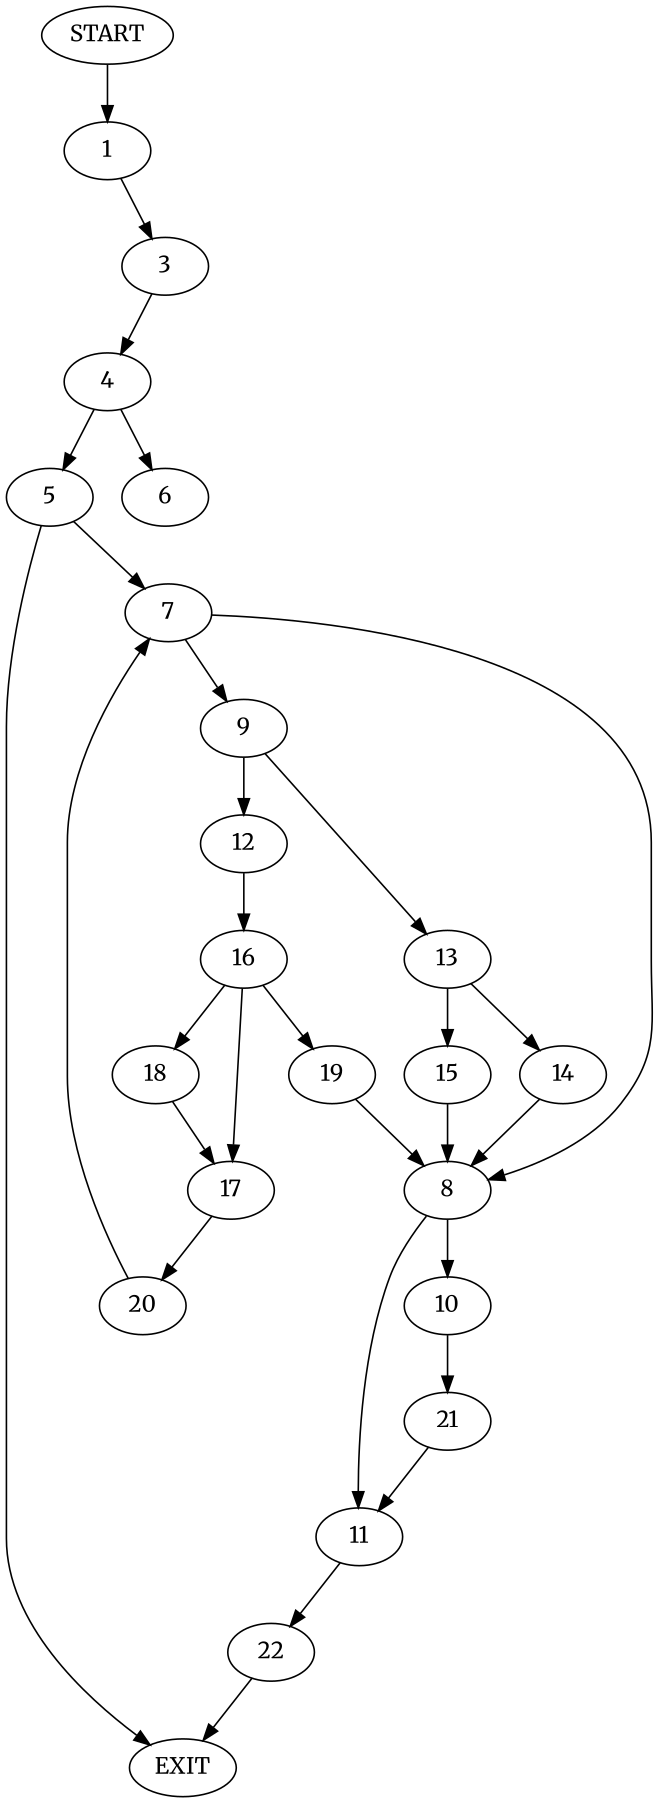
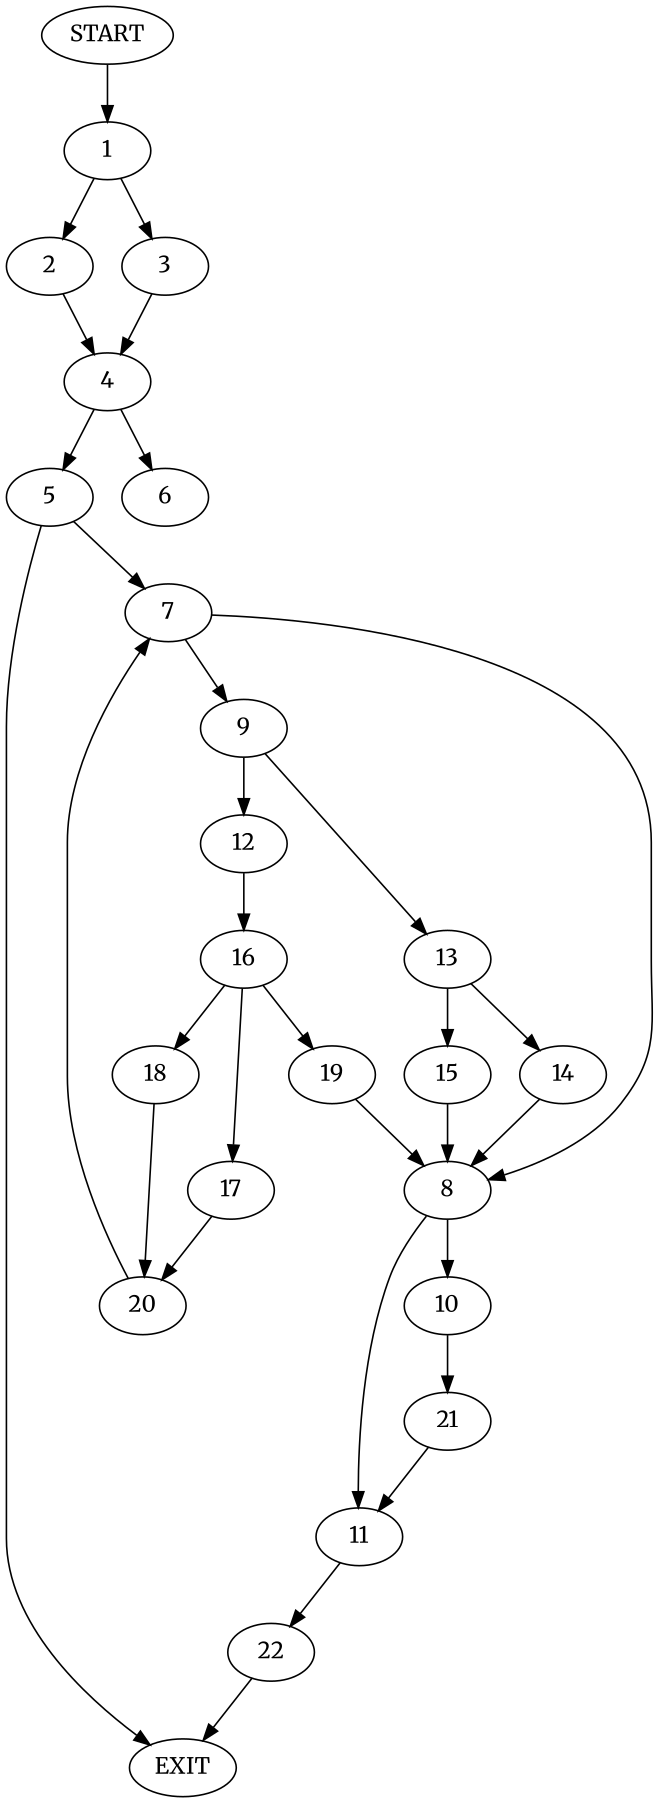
node "2": added
edge "18" -> "17": now "18" -> "20"
